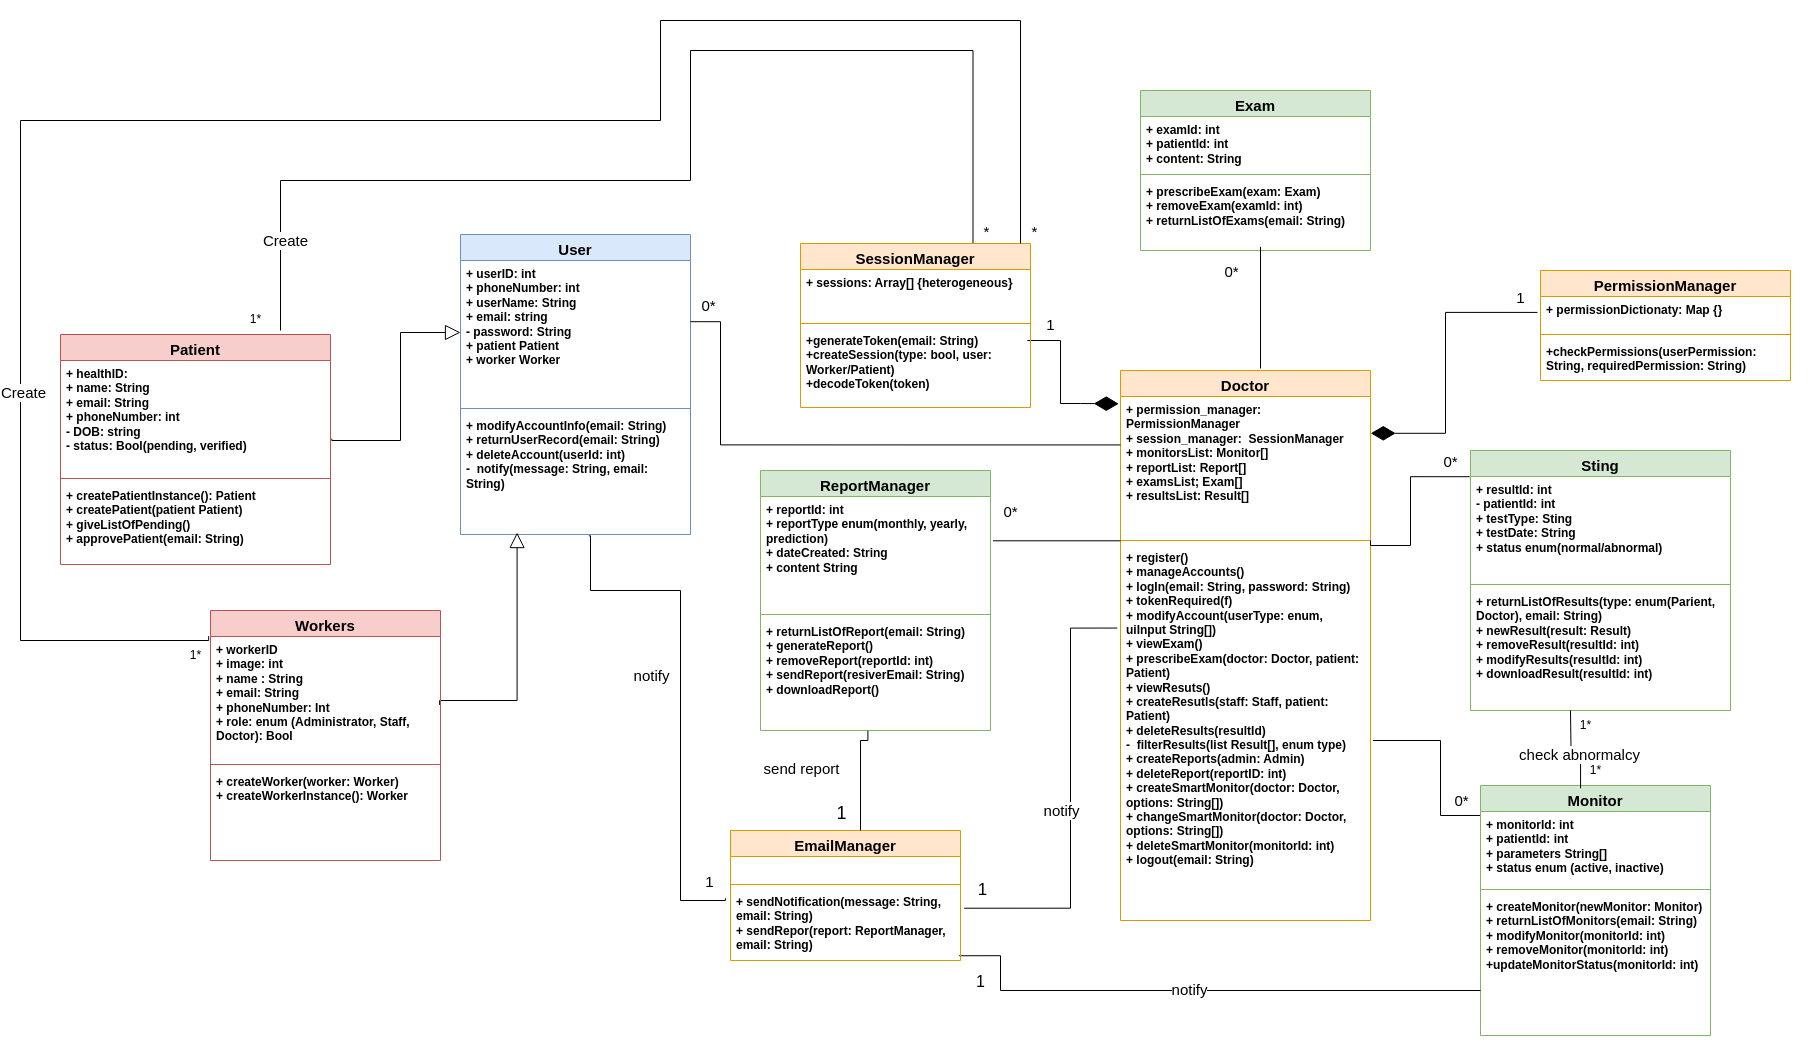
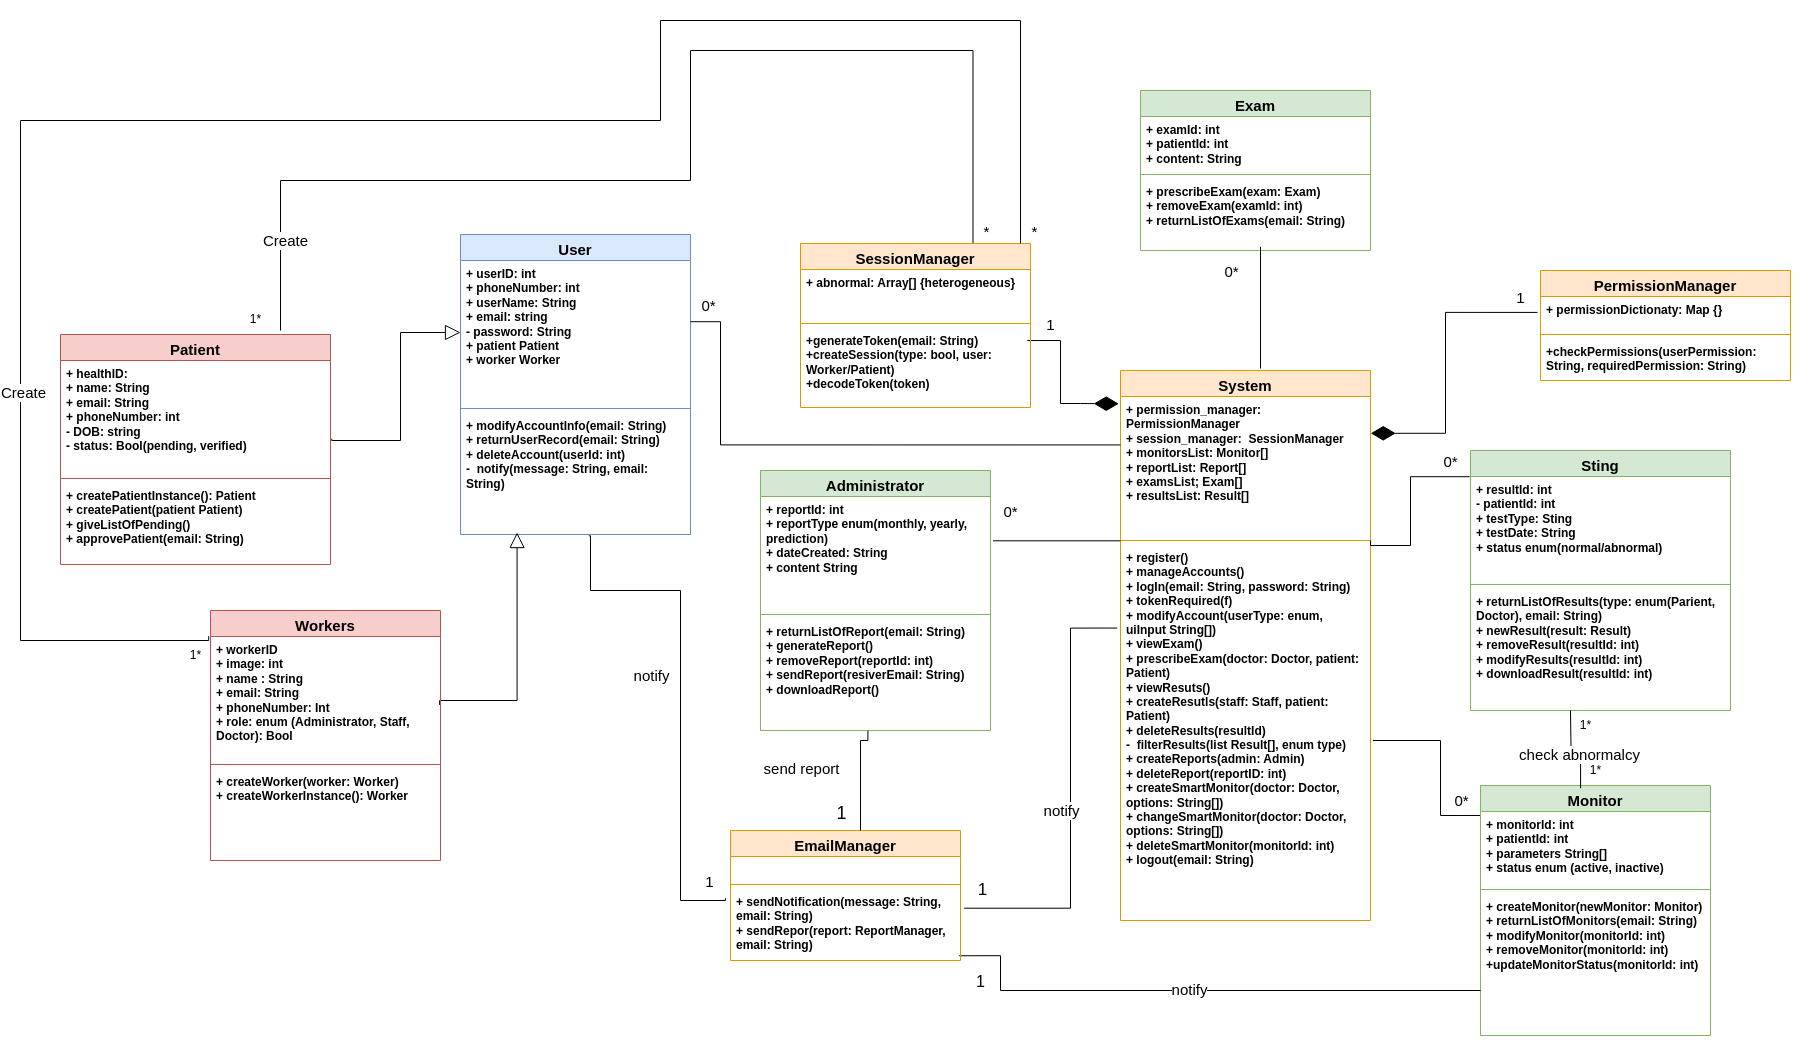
node "+ sessions: Array[] {heterogeneous}": label "+ sessions: Array[] {heterogeneous}" -> "+ abnormal: Array[] {heterogeneous}"
node "Doctor": label "Doctor" -> "System"
node "ReportManager": label "ReportManager" -> "Administrator"
